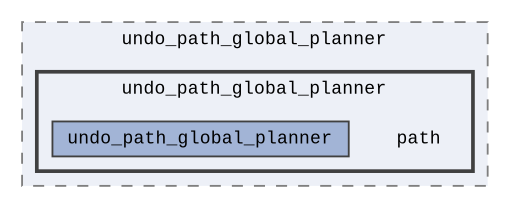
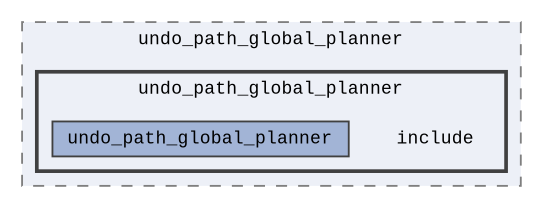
node "path": label "path" -> "include"
